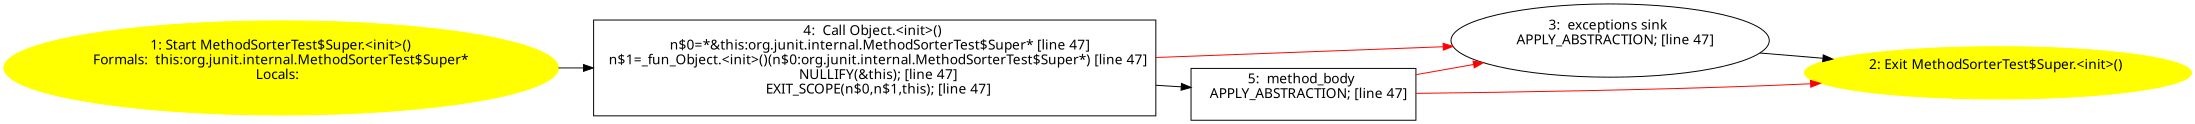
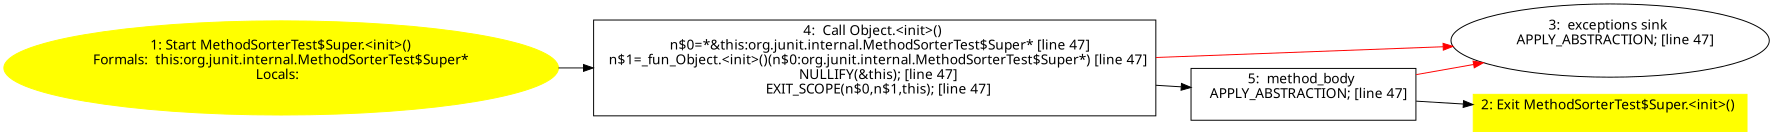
edge "3:  exceptions sink APPLY_ABSTRACTION; [line 47]" -> "2: Exit MethodSorterTest$Super.<init>()": removed
node "2: Exit MethodSorterTest$Super.<init>()": shape ellipse -> box
edge "5:  method_body APPLY_ABSTRACTION; [line 47]" -> "2: Exit MethodSorterTest$Super.<init>()": color red -> black
